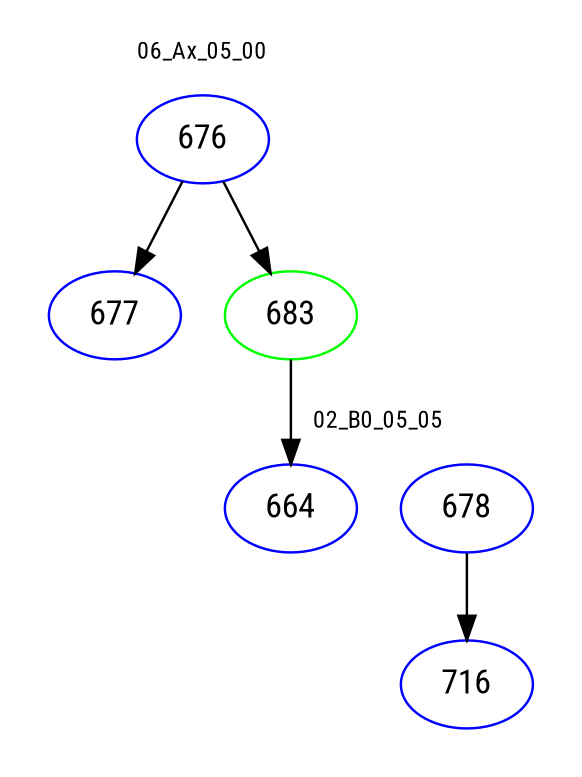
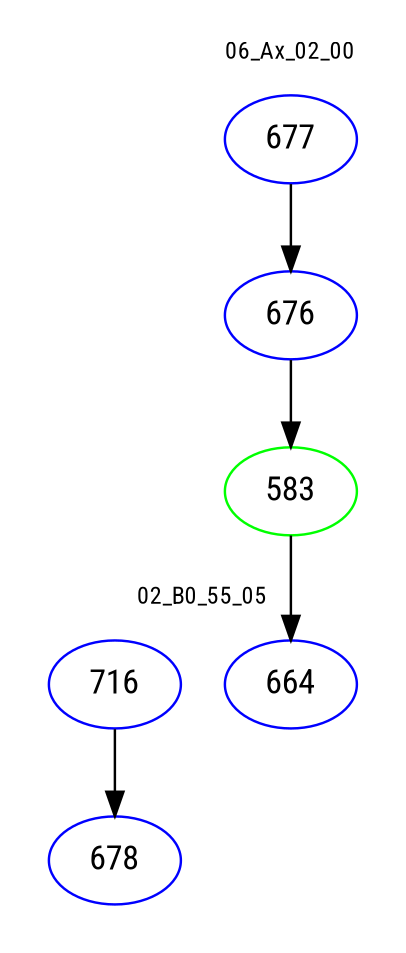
cluster "06_Ax_05_00": label "06_Ax_05_00" -> "06_Ax_02_00"
edge "676" -> "677": reversed
node "683": label "683" -> "583"
cluster "02_B0_05_05": label "02_B0_05_05" -> "02_B0_55_05"
edge "678" -> "716": reversed
